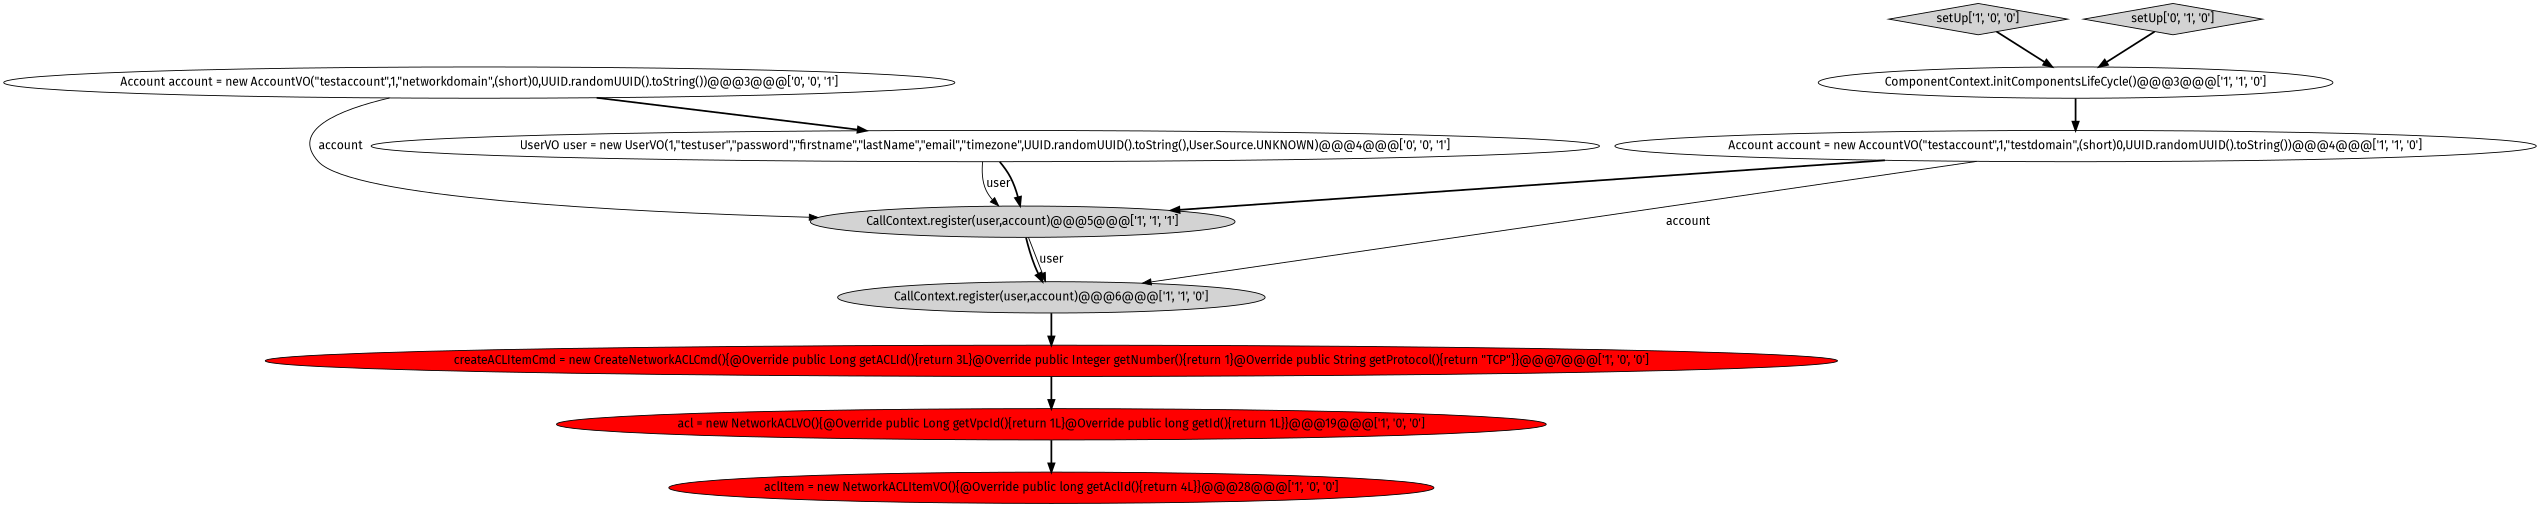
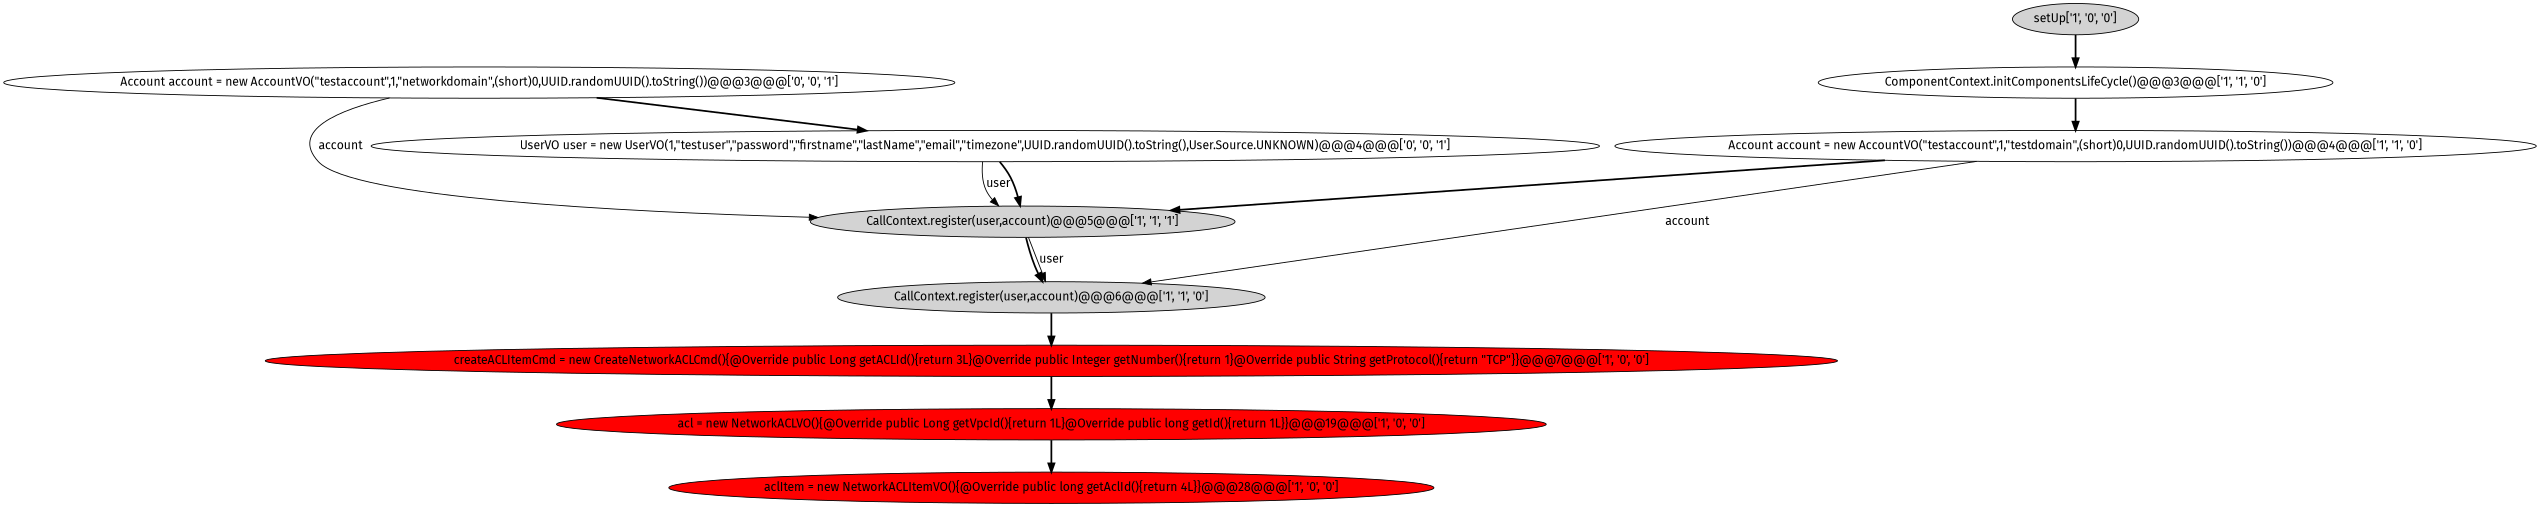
node "setUp['1', '0', '0']": shape diamond -> ellipse
node "setUp['0', '1', '0']": removed
